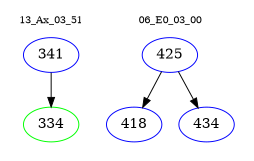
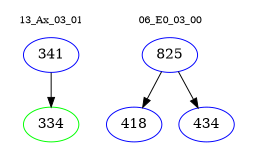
cluster "13_Ax_03_51": label "13_Ax_03_51" -> "13_Ax_03_01"
node "425": label "425" -> "825"
